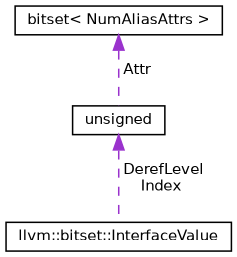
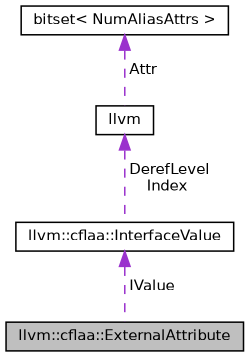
node "unsigned": label "unsigned" -> "llvm"
node "llvm::bitset::InterfaceValue": label "llvm::bitset::InterfaceValue" -> "llvm::cflaa::InterfaceValue"
node "llvm::cflaa::ExternalAttribute": added
